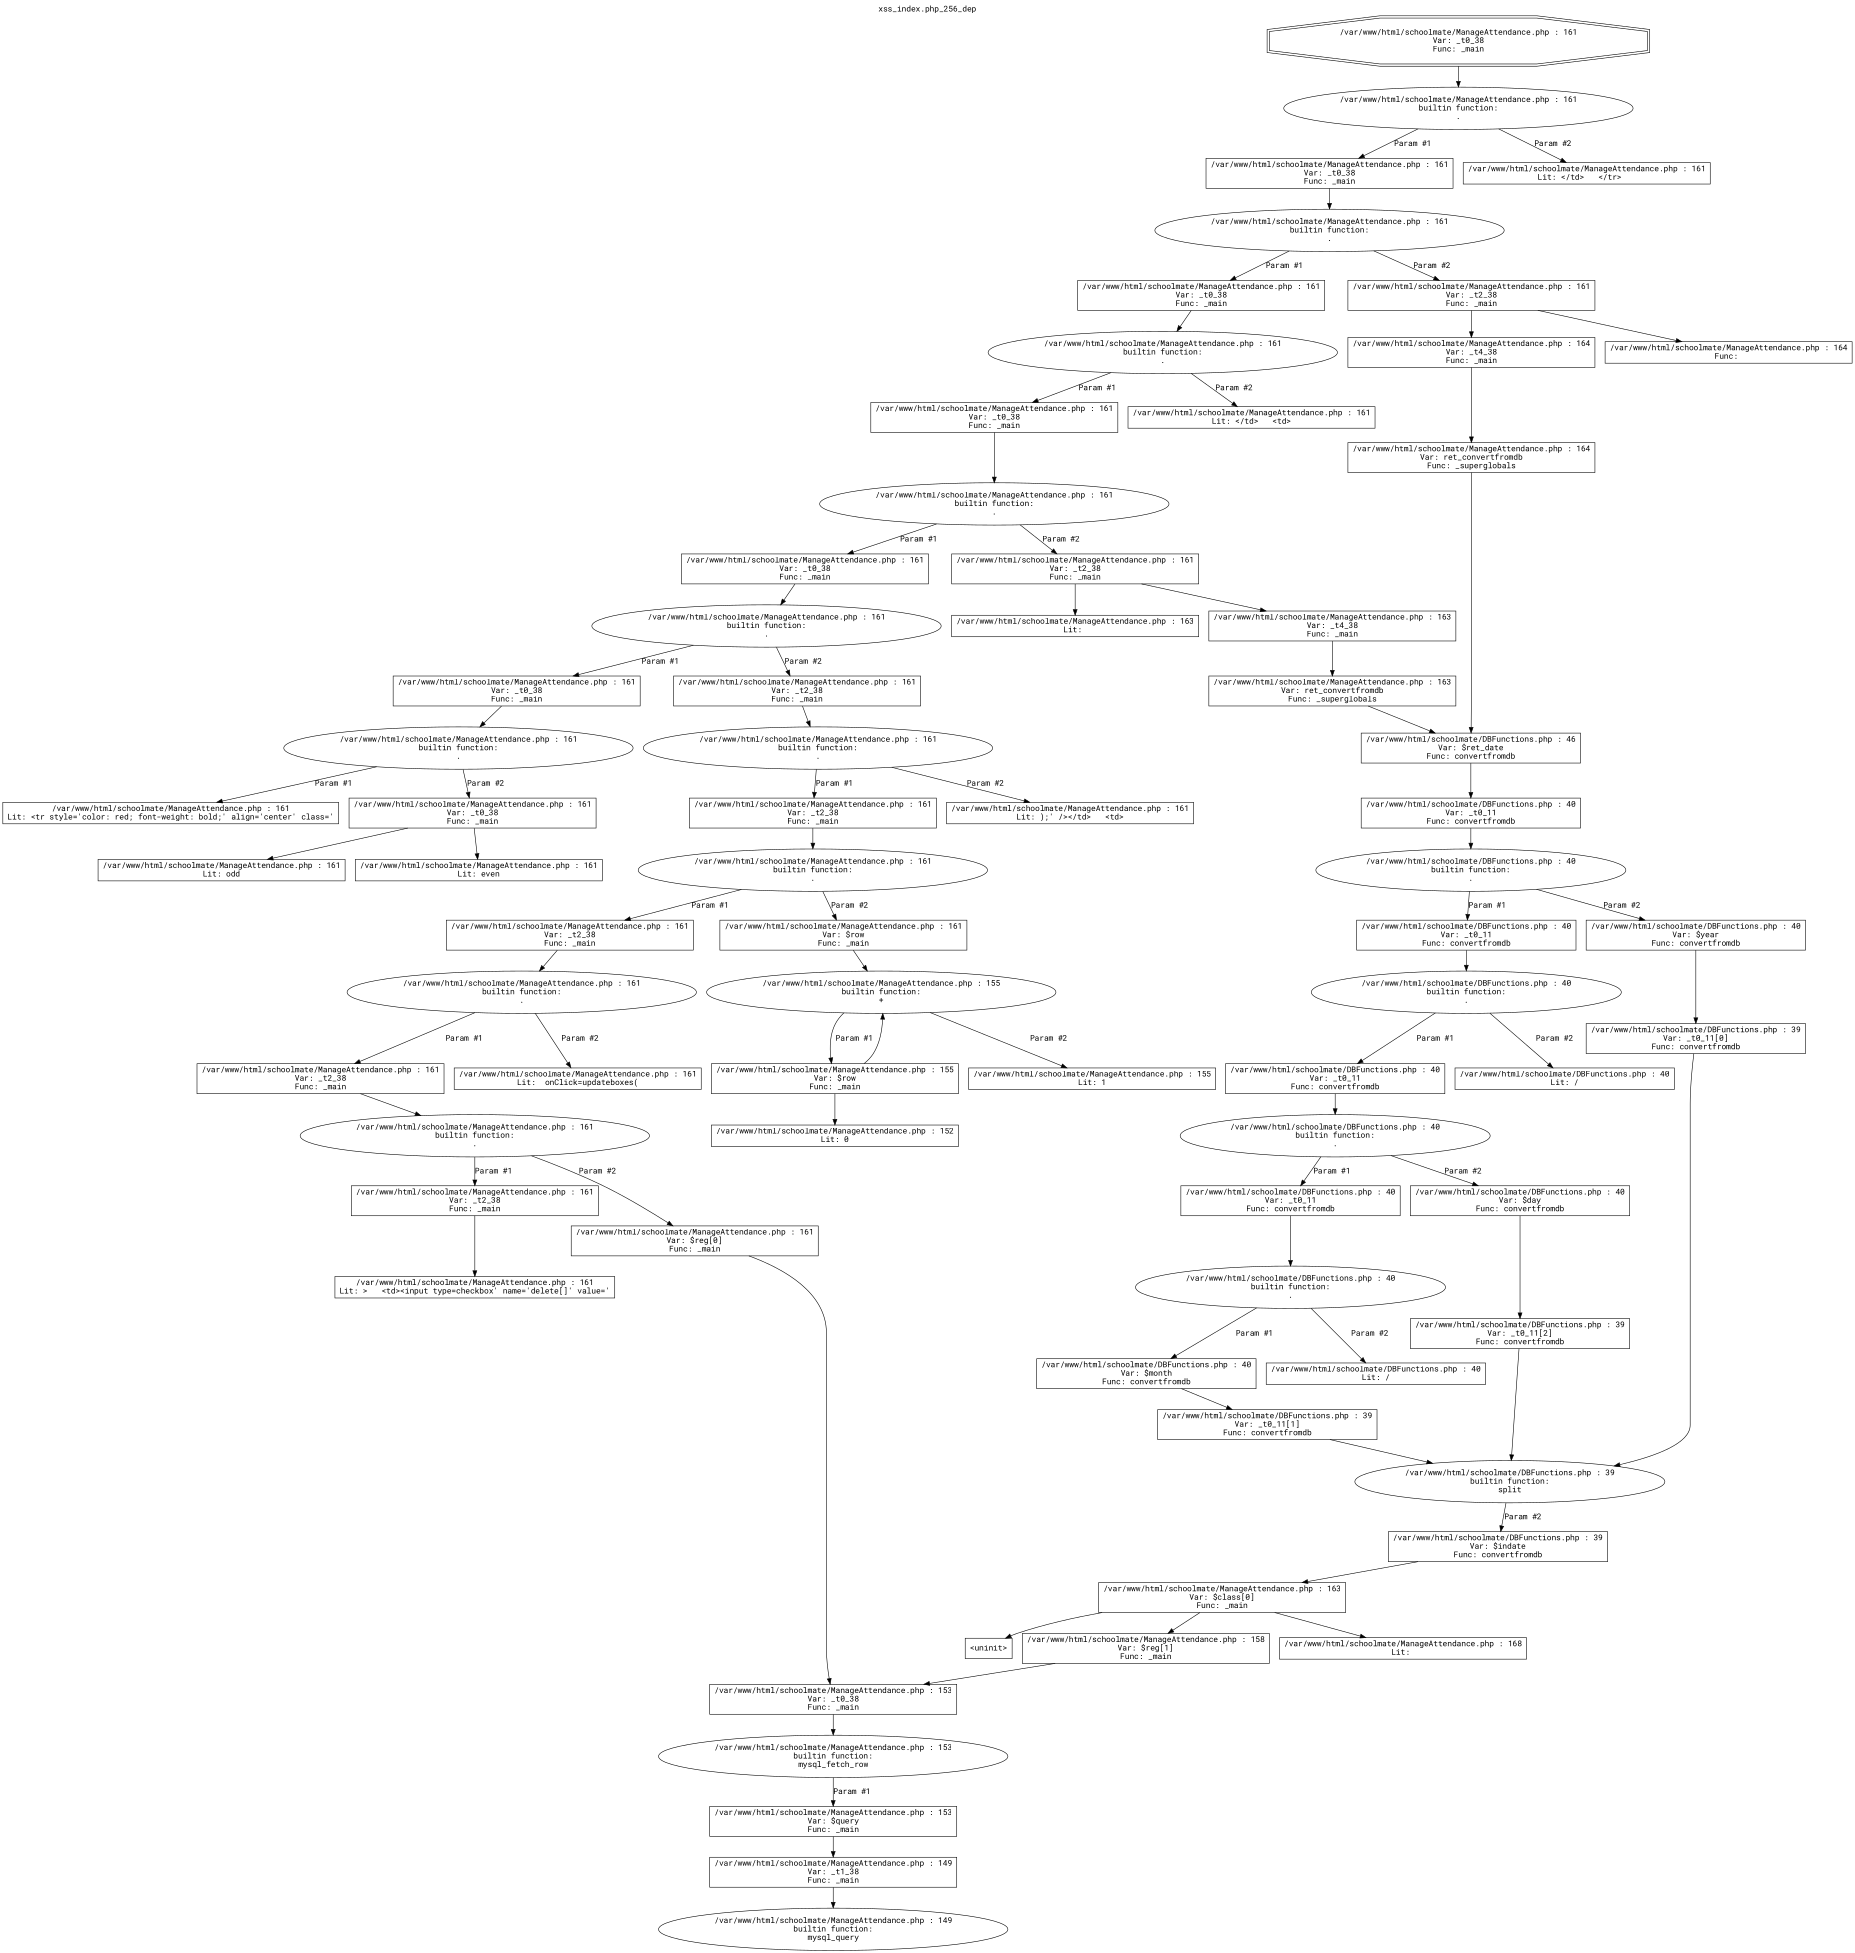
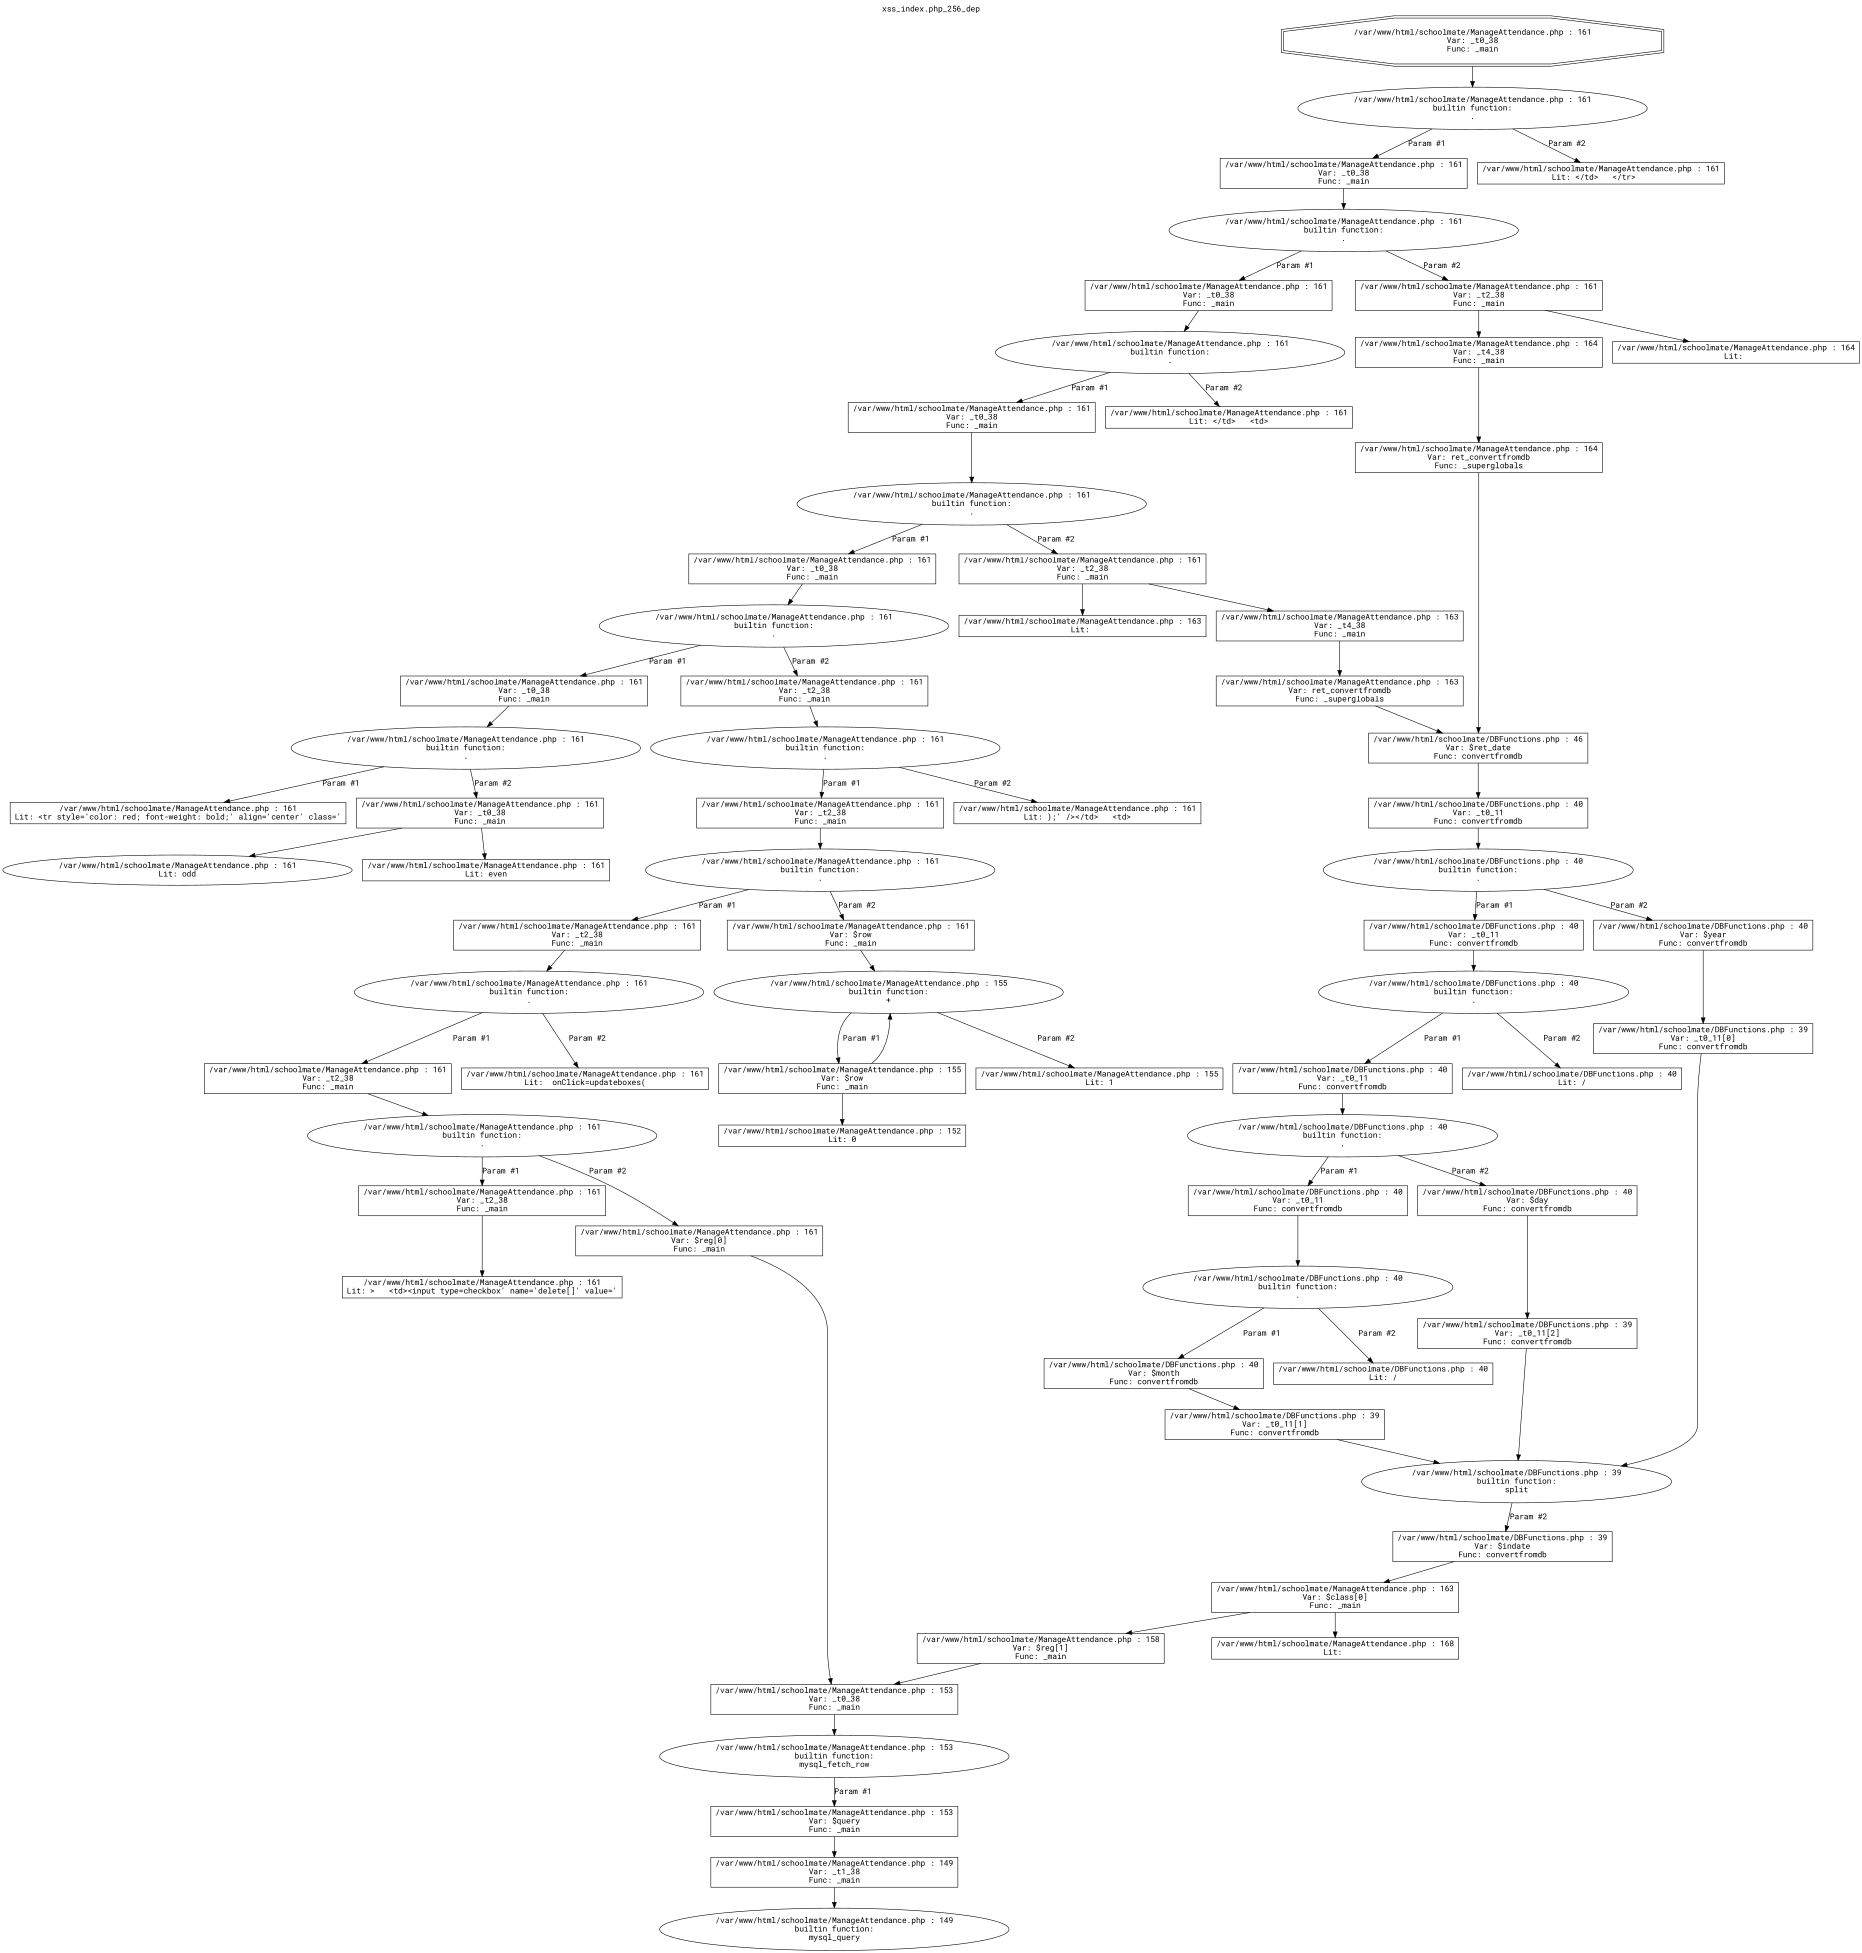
node "/var/www/html/schoolmate/ManageAttendance.php : 164 Func:": label "/var/www/html/schoolmate/ManageAttendance.php : 164 Func:" -> "/var/www/html/schoolmate/ManageAttendance.php : 164 Lit:"
node "/var/www/html/schoolmate/ManageAttendance.php : 161 Lit: odd": shape box -> ellipse
node "<uninit>": removed
